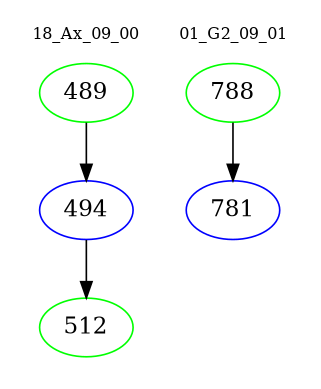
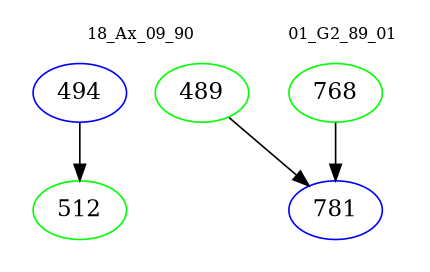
cluster "18_Ax_09_00": label "18_Ax_09_00" -> "18_Ax_09_90"
cluster "01_G2_09_01": label "01_G2_09_01" -> "01_G2_89_01"
node "788": label "788" -> "768"
edge "489" -> "494": now "489" -> "781"
